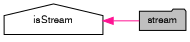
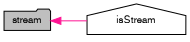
edge "stream" -> "isStream": reversed
